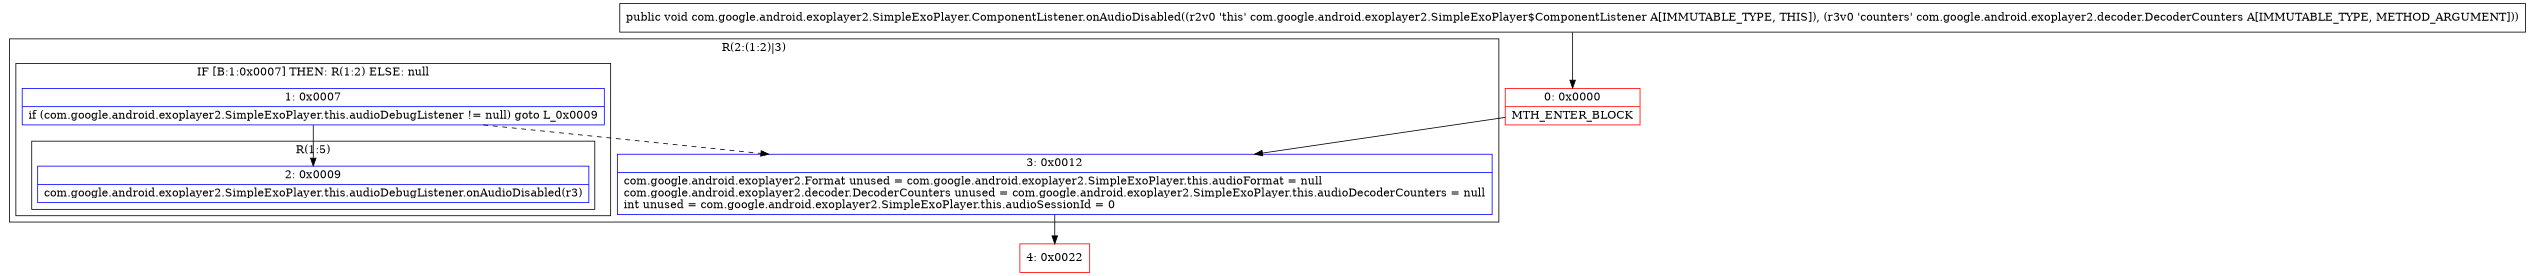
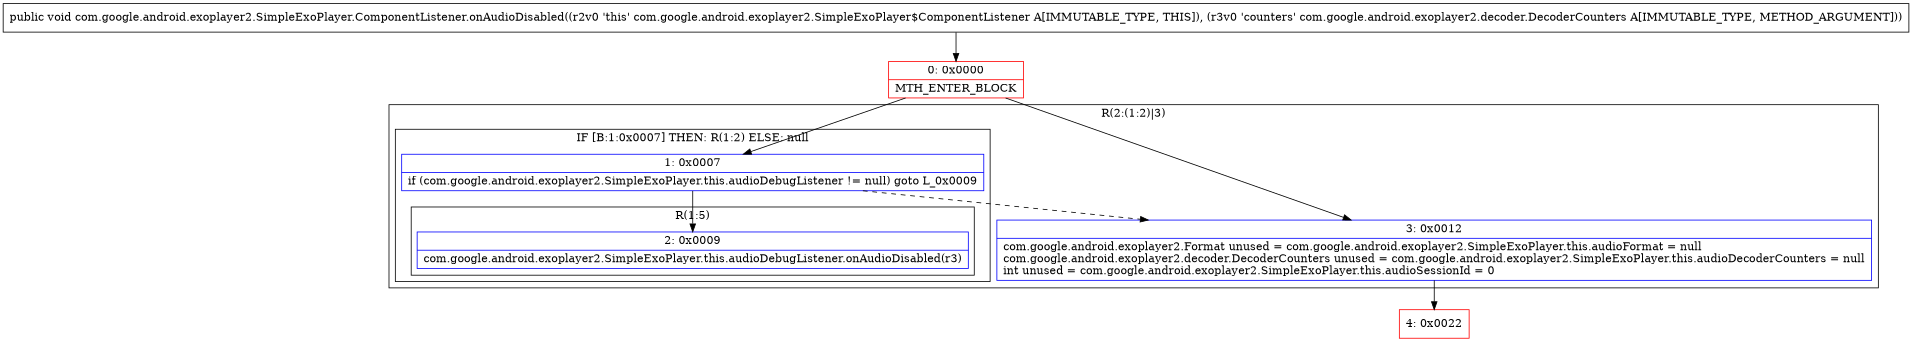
edge "0: 0x0000" -> "1: 0x0007": added
